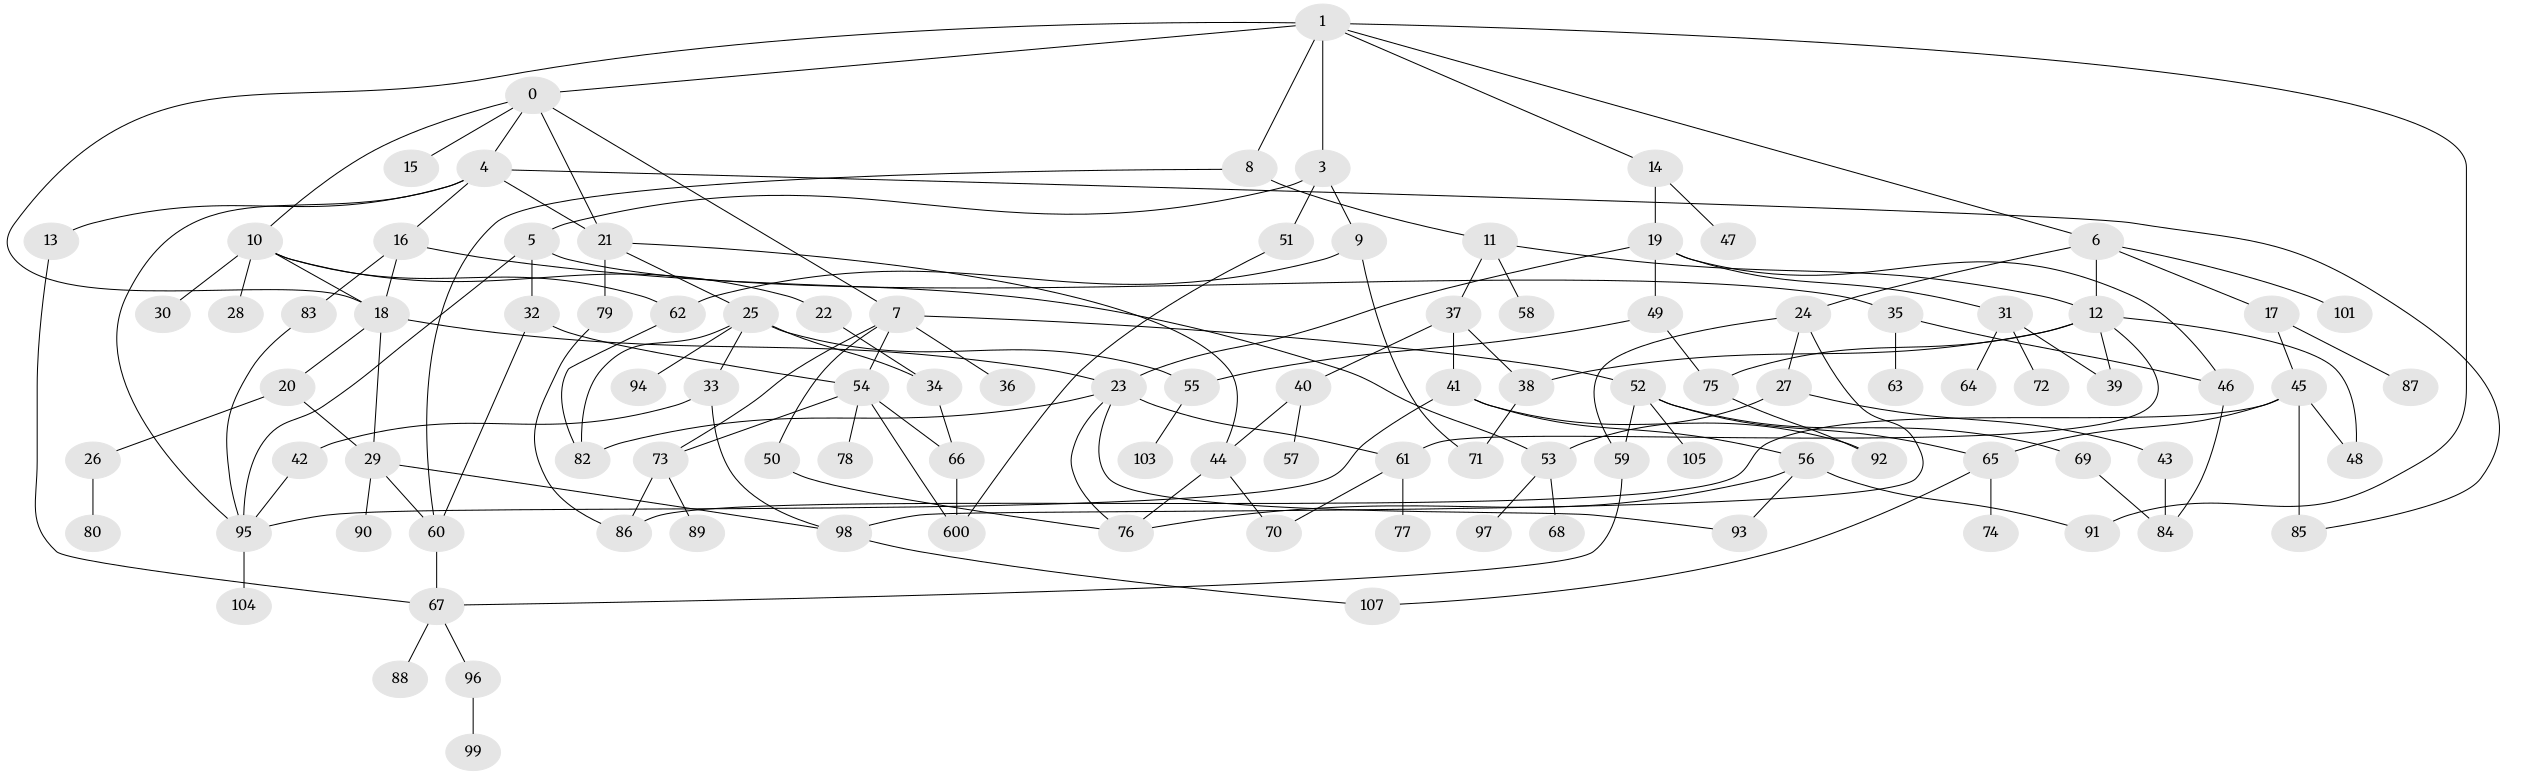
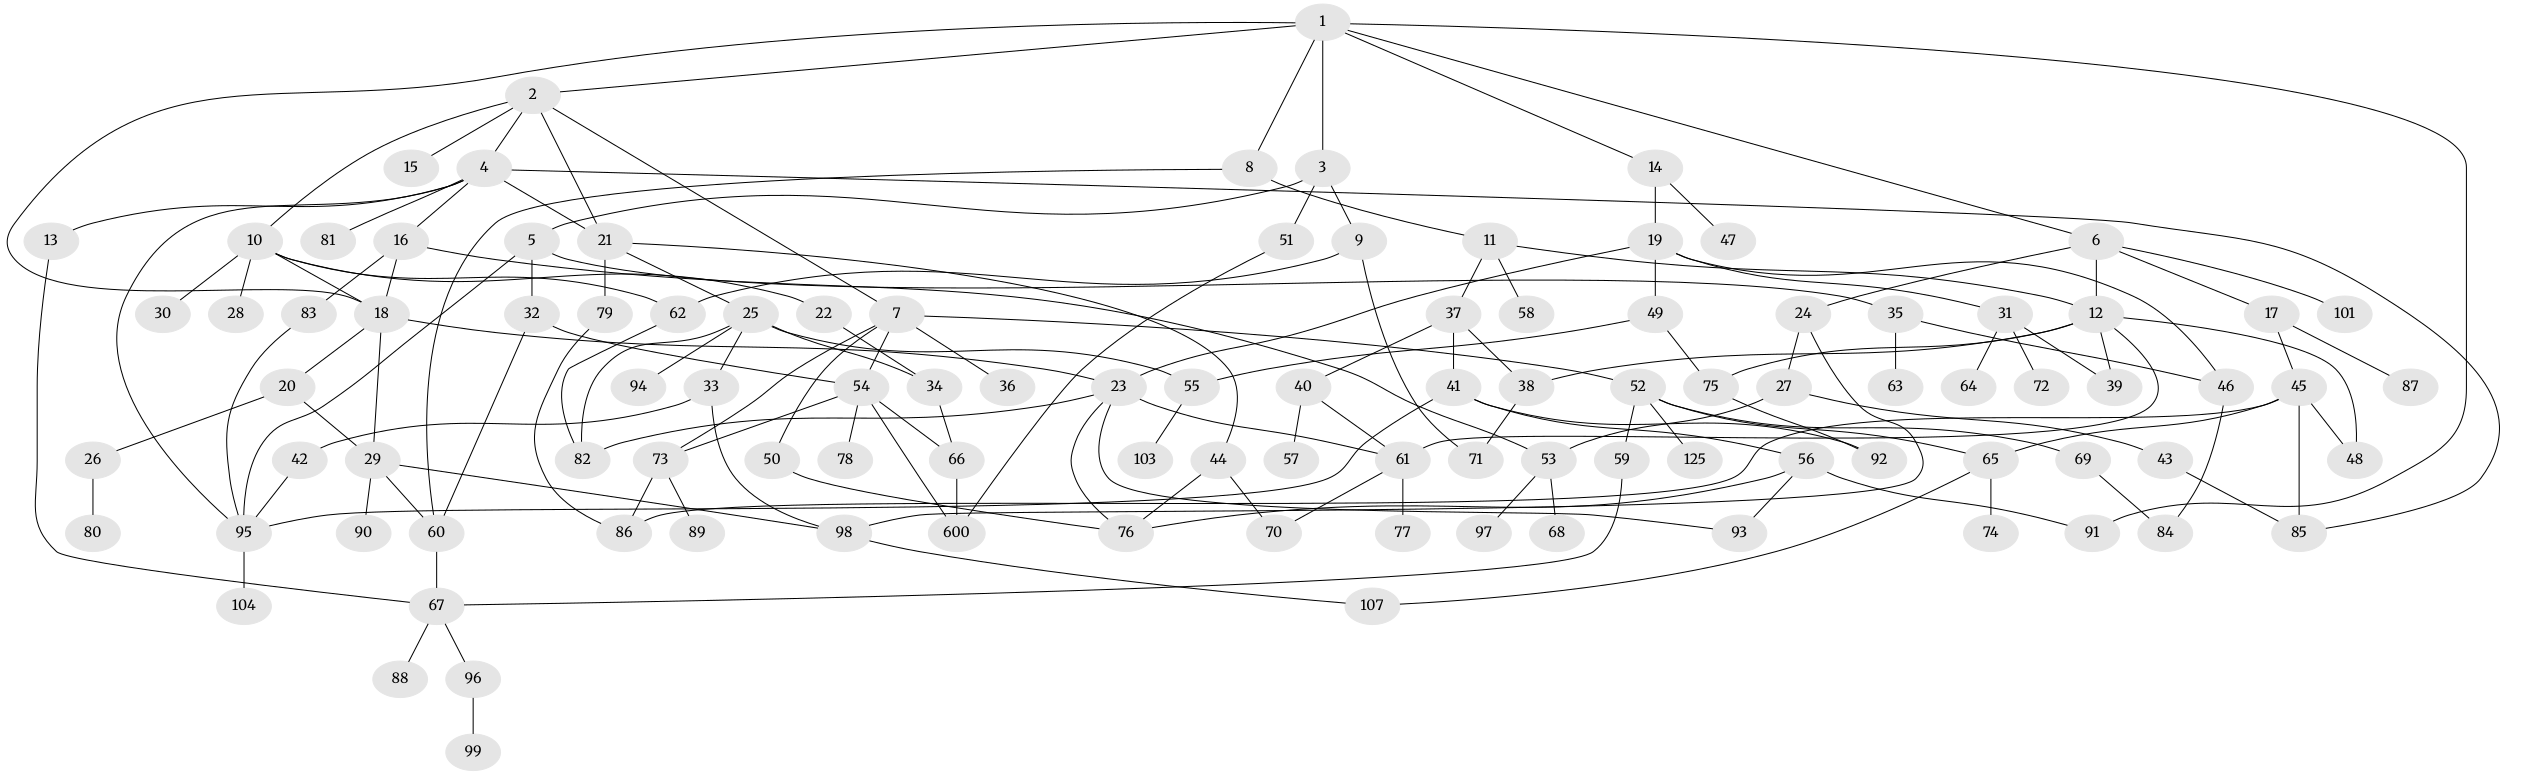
node "0": label "0" -> "2"
node "81": added
edge "24" -- "59": removed
edge "40" -- "44": now "40" -- "61"
node "105": label "105" -> "125"
edge "43" -- "84": now "43" -- "85"
